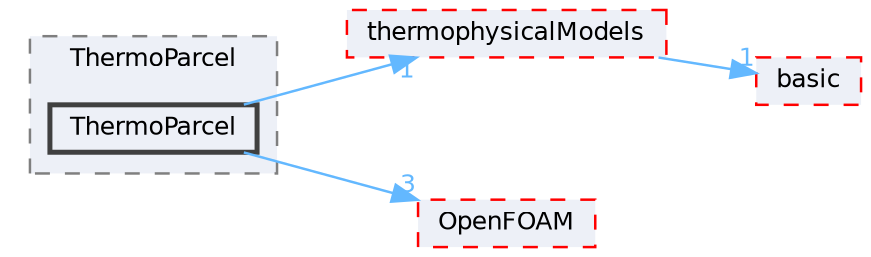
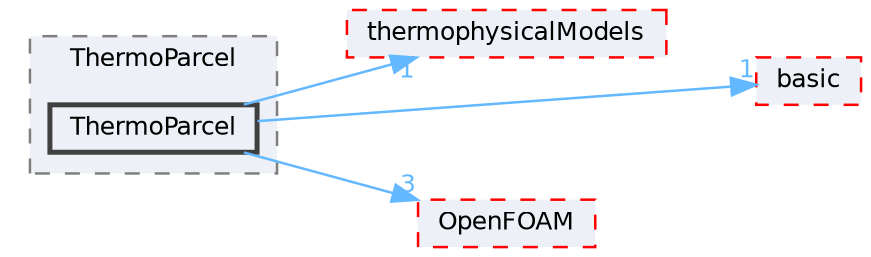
edge "thermophysicalModels" -> "basic": now "ThermoParcel" -> "basic"
